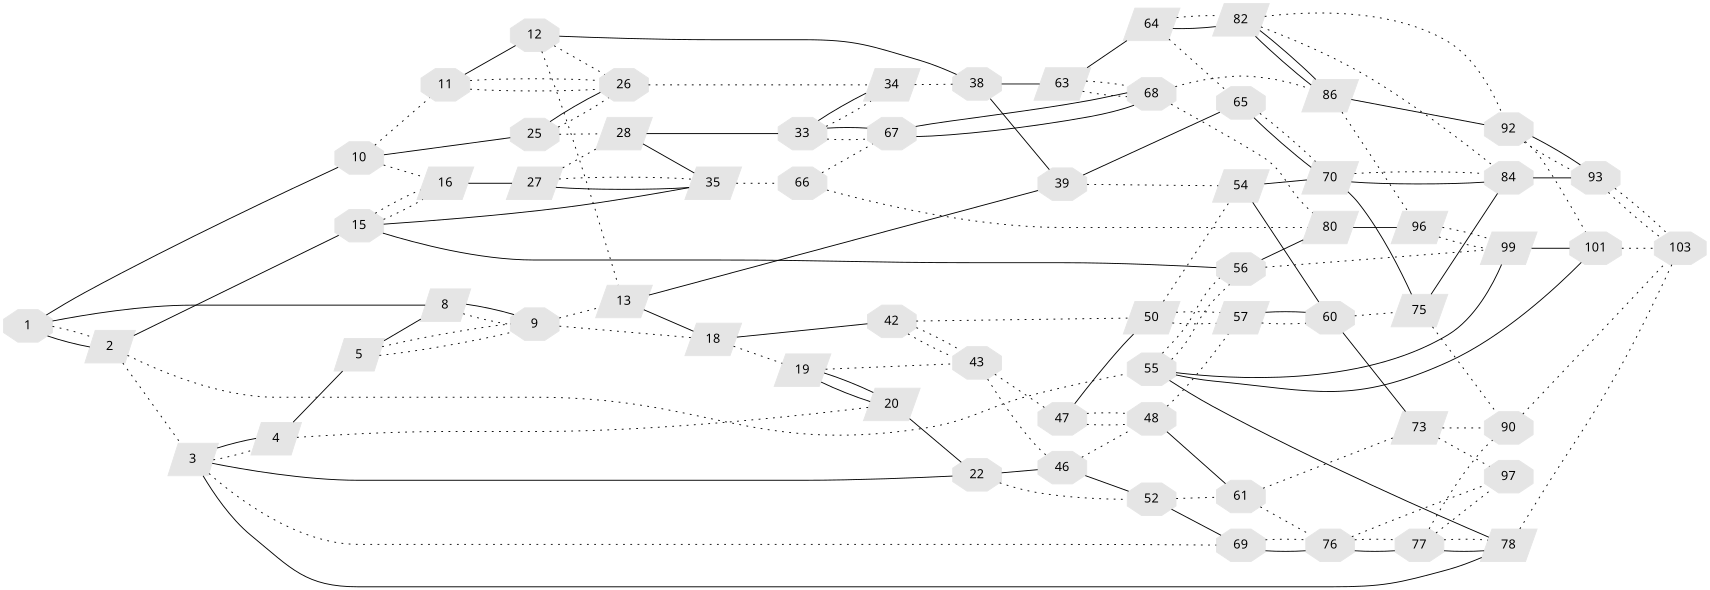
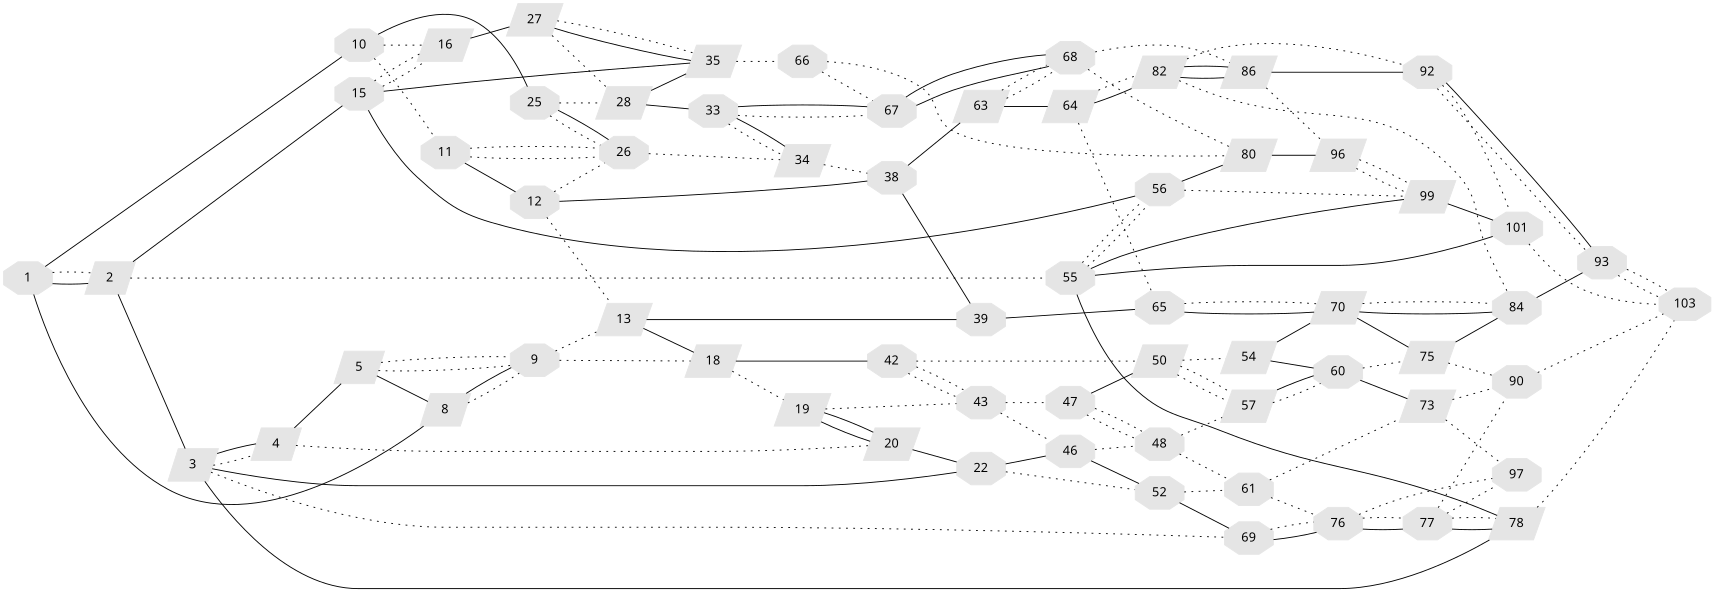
edge "39" -- "54": removed
edge "2" -- "3": style dotted -> solid
edge "48" -- "61": style solid -> dotted
